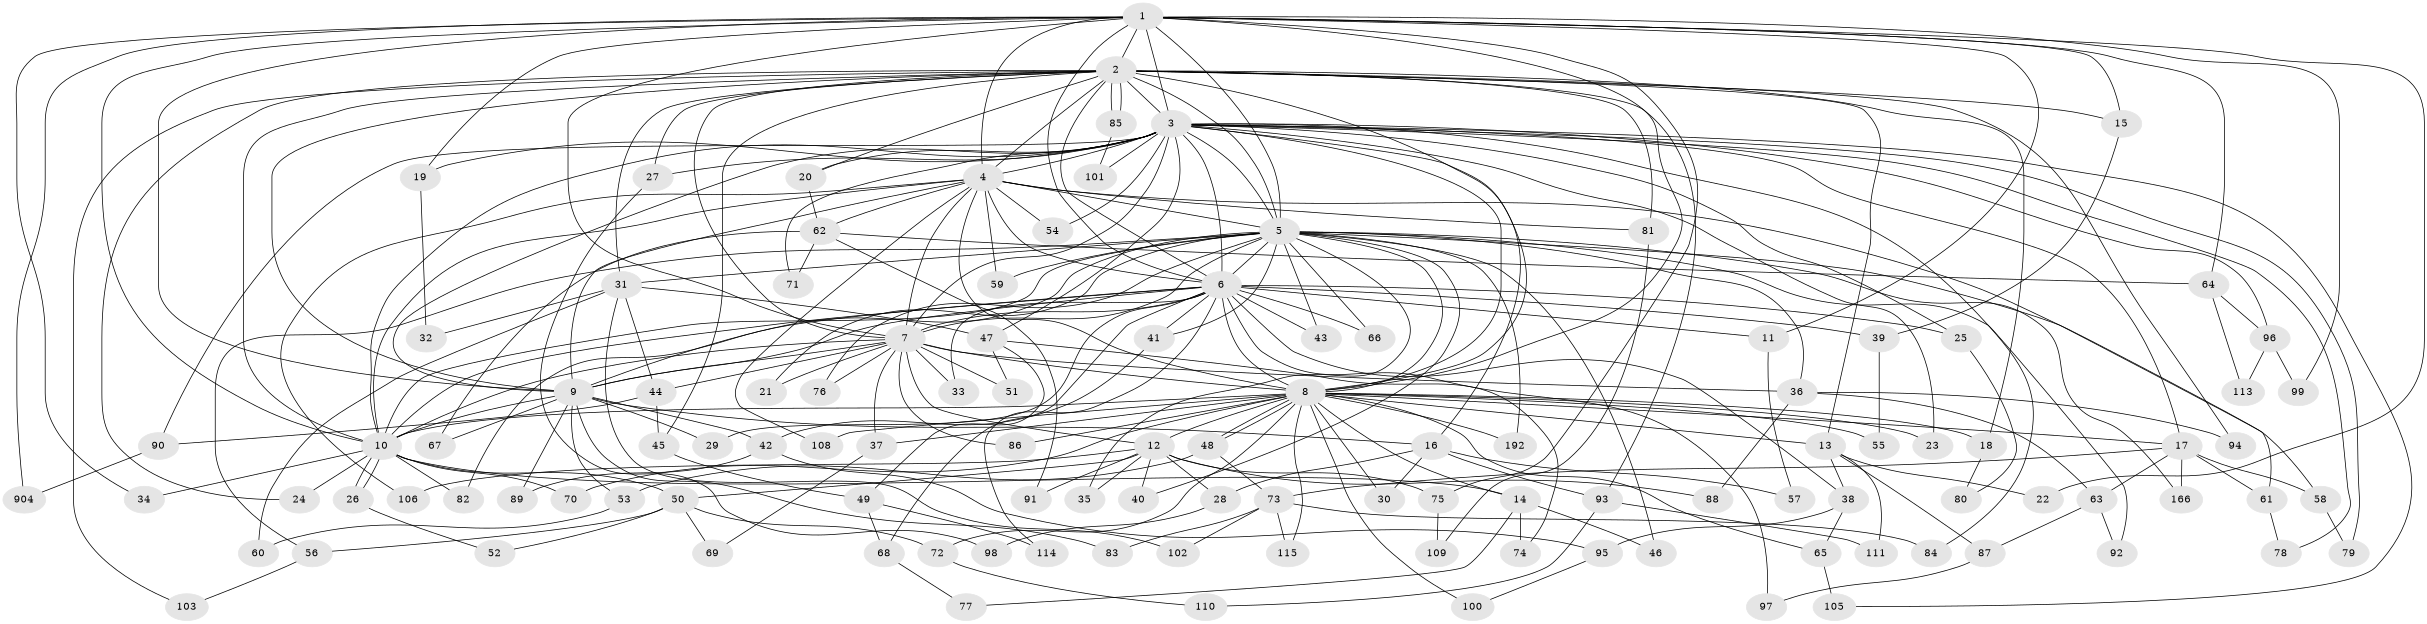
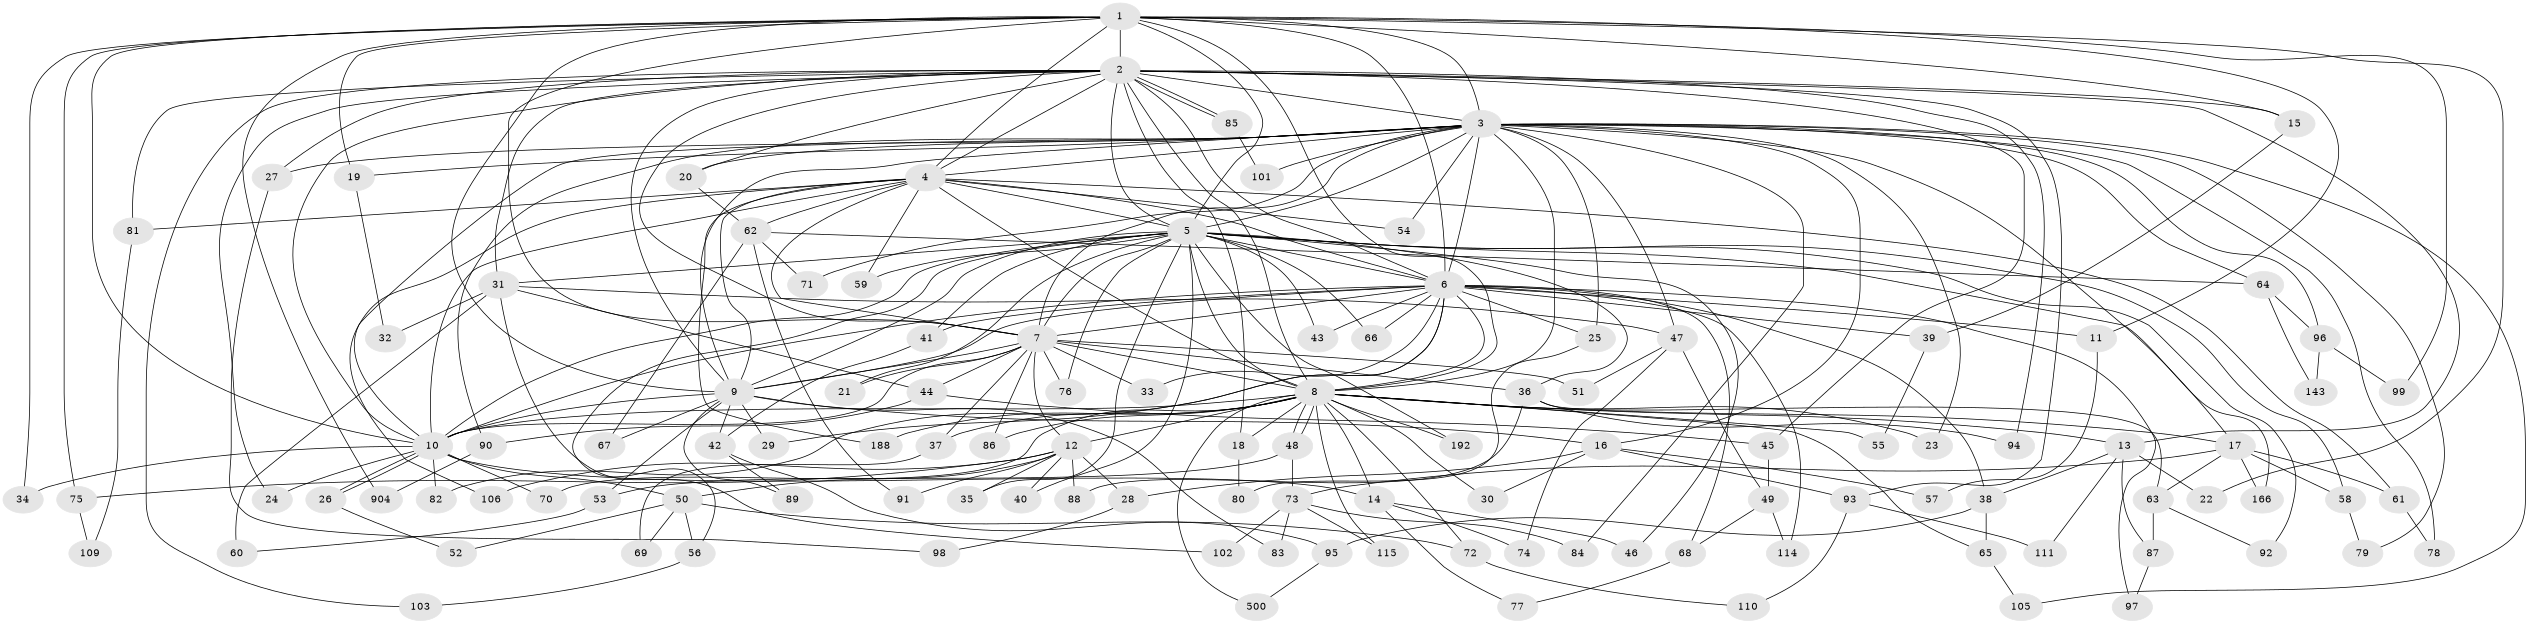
edge "1" -- "64": now "3" -- "64"
node "113": label "113" -> "143"
node "108": label "108" -> "188"
node "100": label "100" -> "500"
